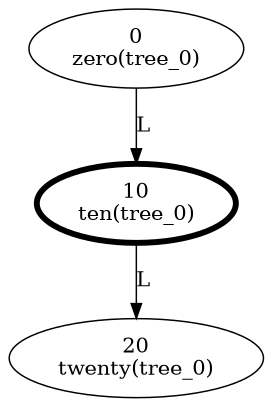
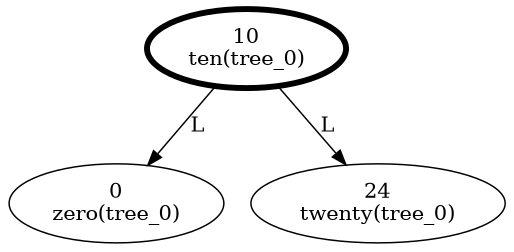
edge "0 zero(tree_0)" -> "10 ten(tree_0)": reversed
node "20 twenty(tree_0)": label "20 twenty(tree_0)" -> "24 twenty(tree_0)"
